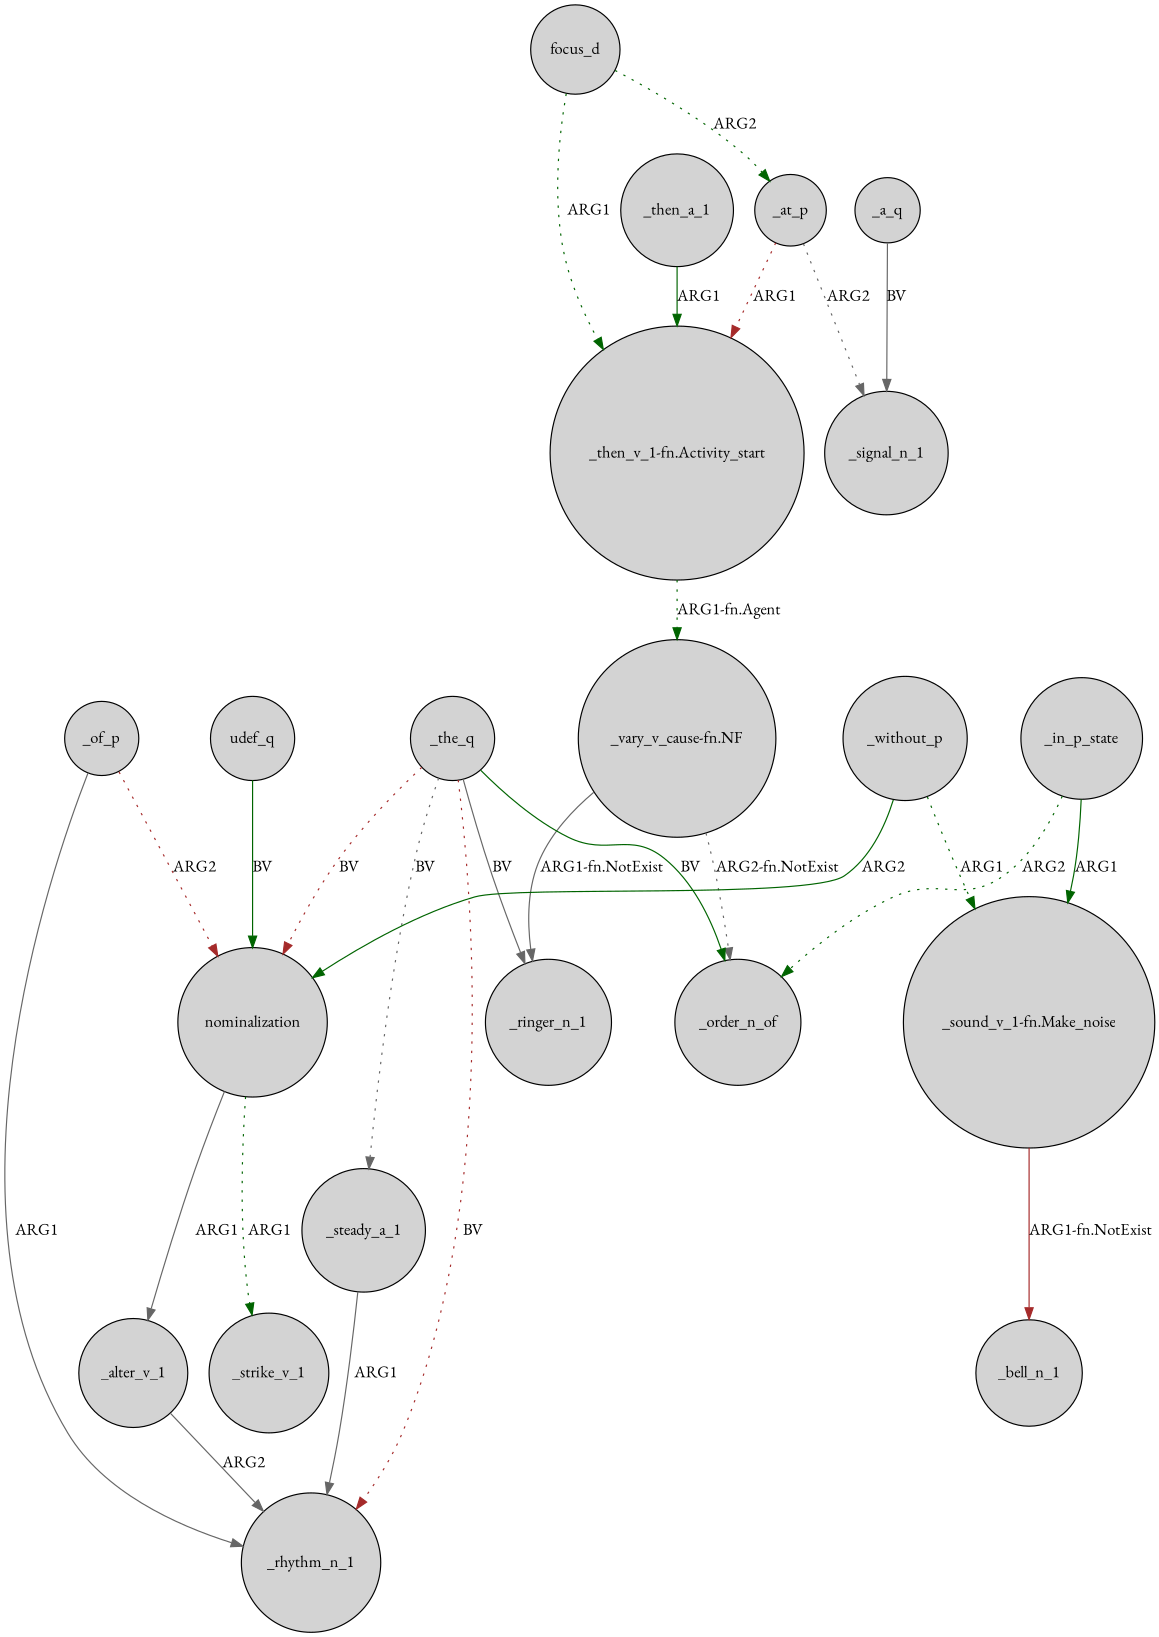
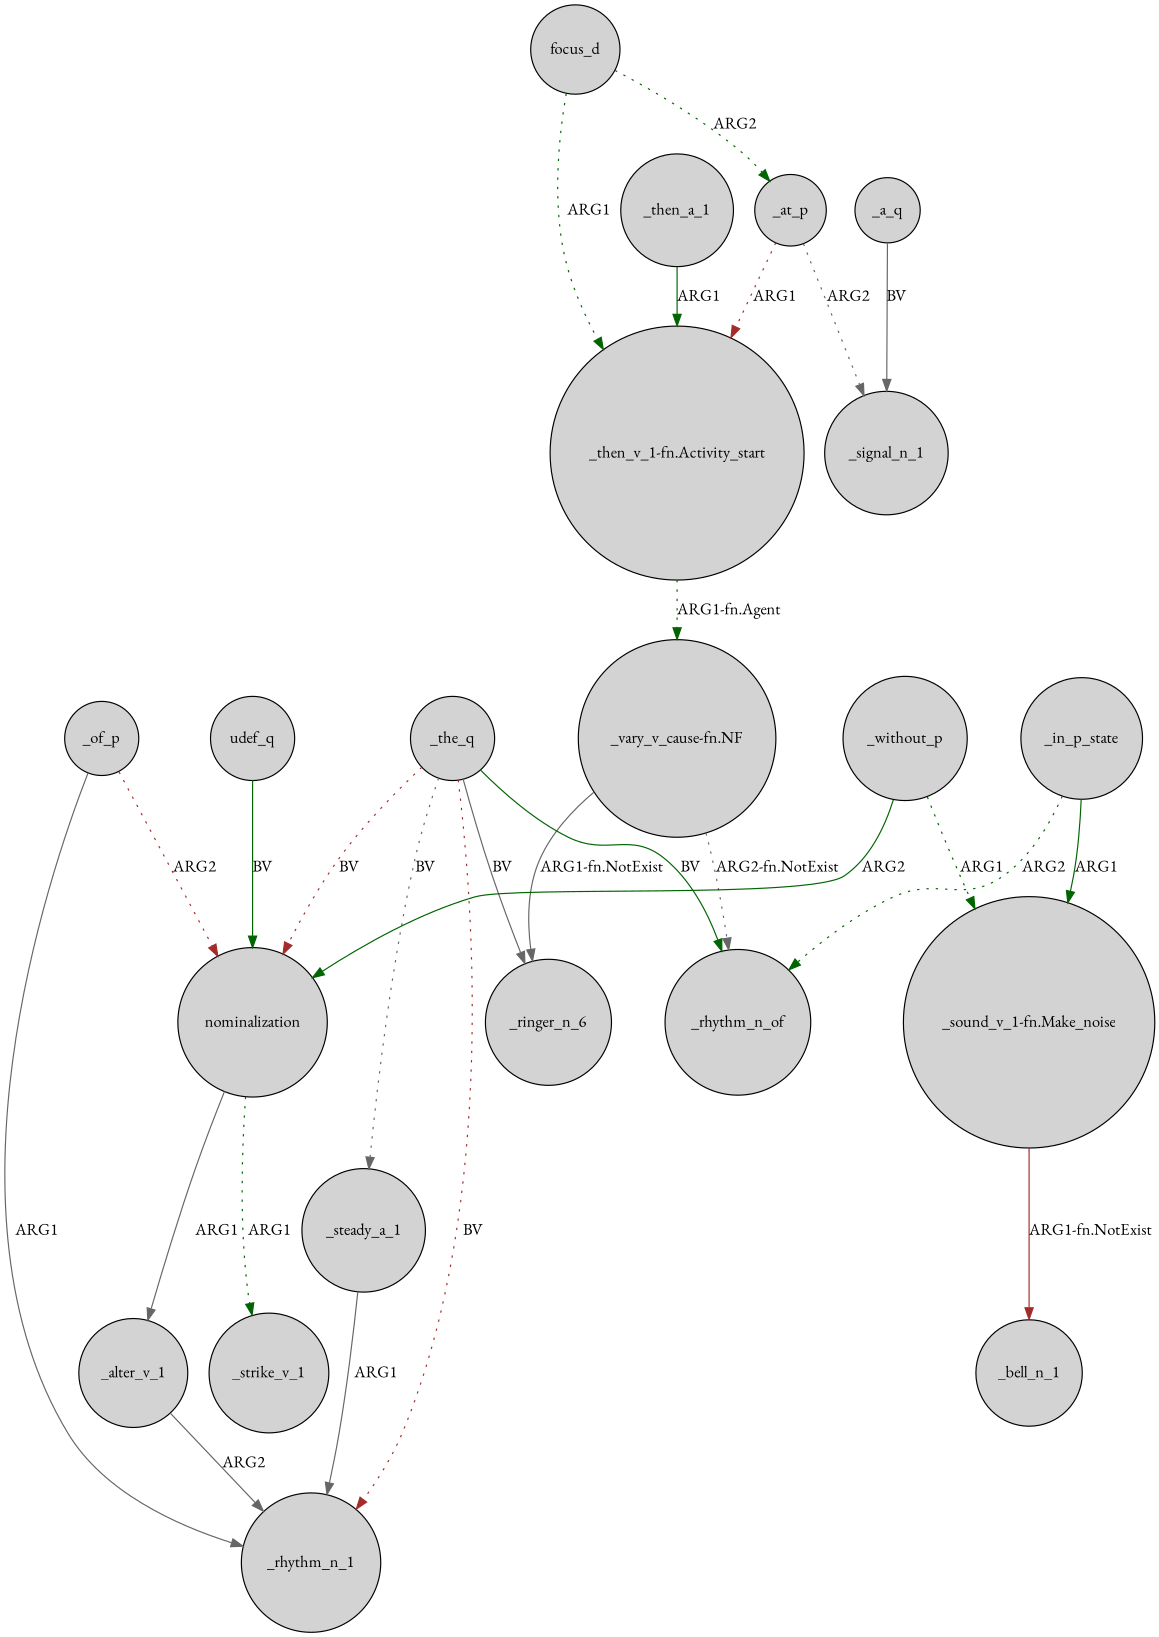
node "_ringer_n_1": label "_ringer_n_1" -> "_ringer_n_6"
node "_order_n_of": label "_order_n_of" -> "_rhythm_n_of"
